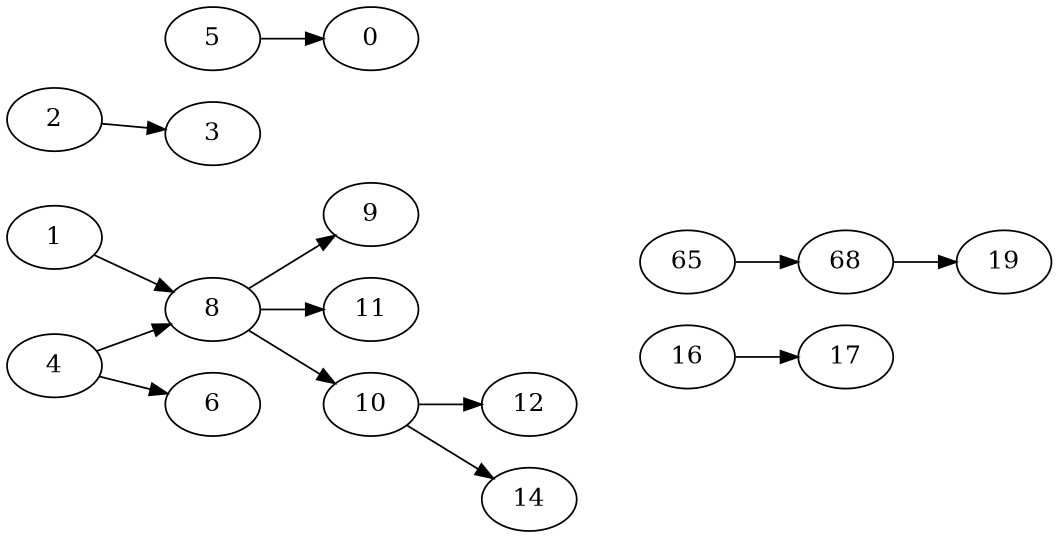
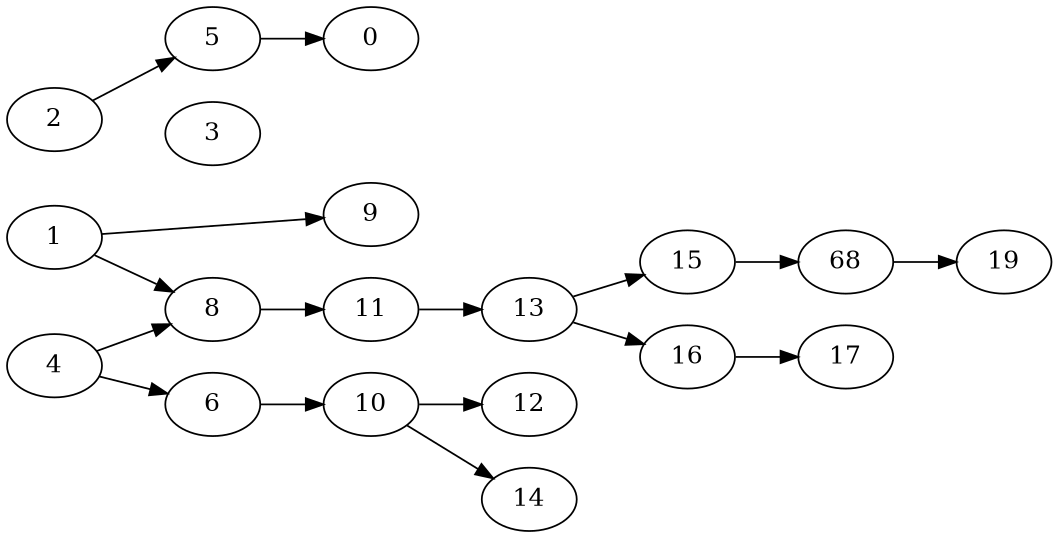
edge "2" -> "3": now "2" -> "5"
node "65": label "65" -> "15"
edge "8" -> "9": now "1" -> "9"
node "13": added
edge "8" -> "10": now "6" -> "10"
